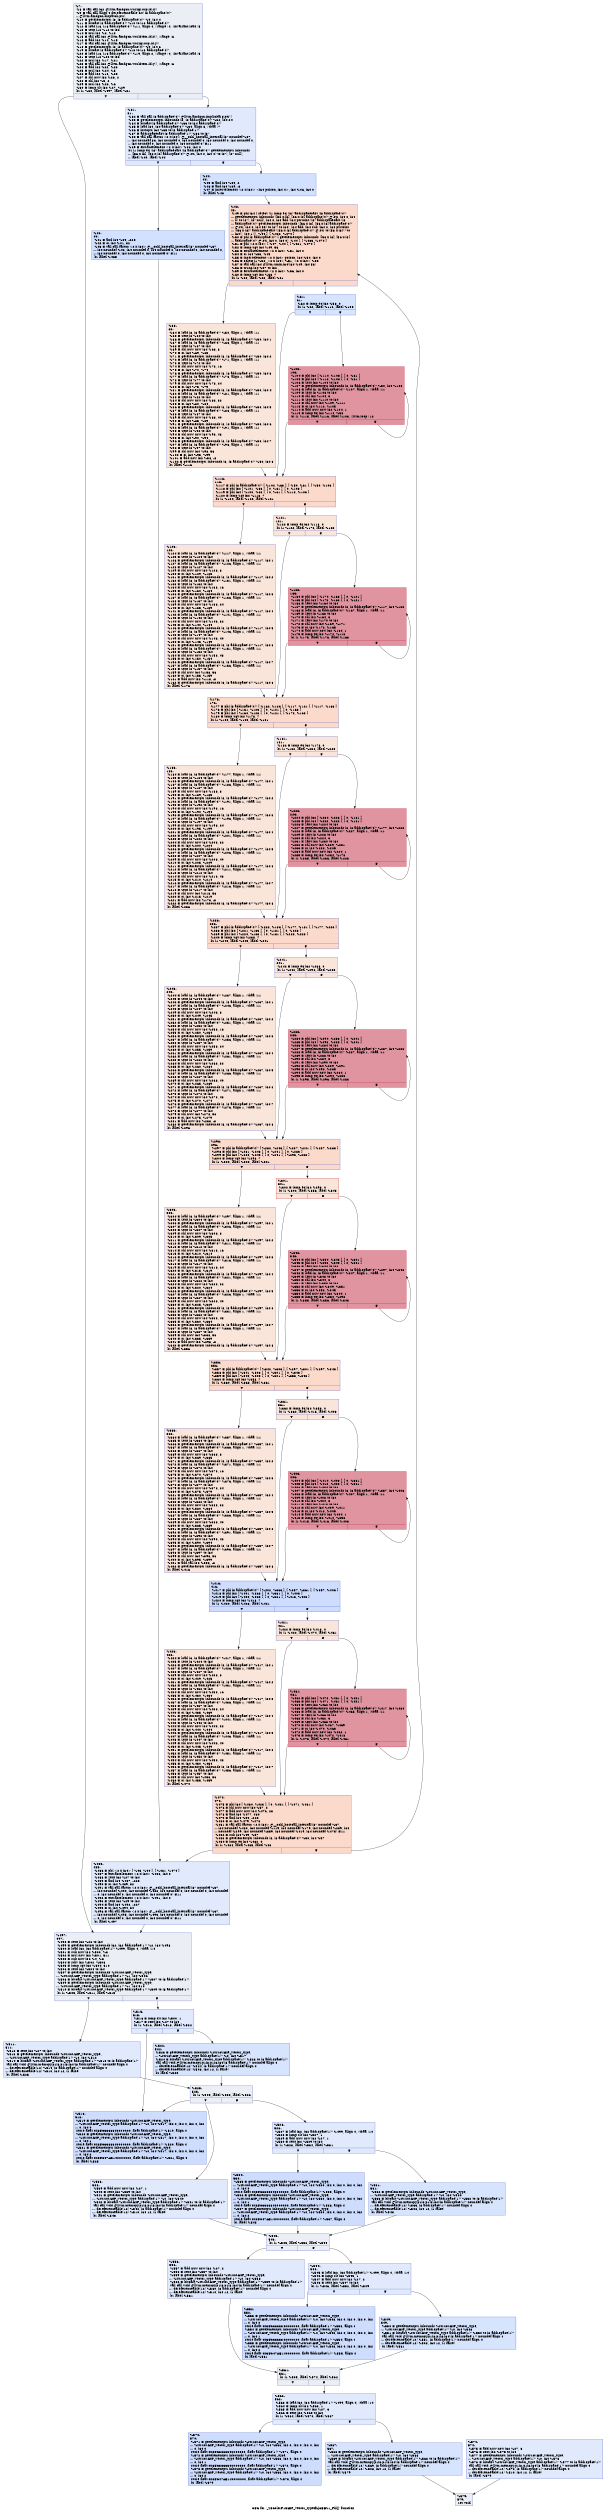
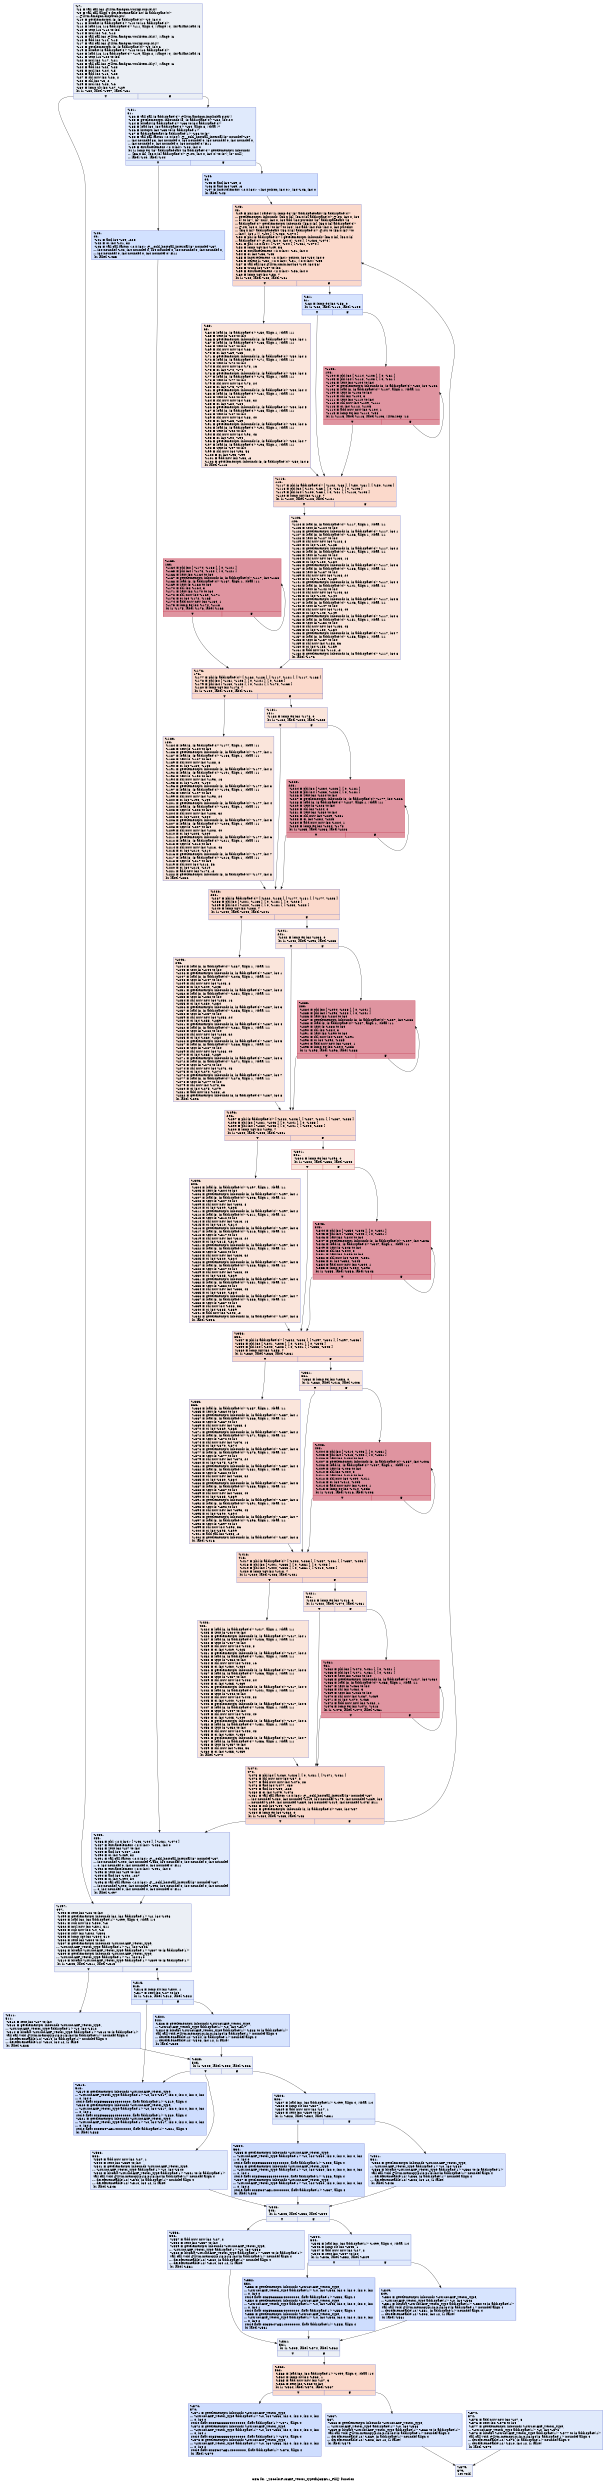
node "%121:": removed
node "%416:": fillcolor #8fb1fe70 -> #f7a88970
node "%562:": fillcolor #b9d0f970 -> #f7a88970
